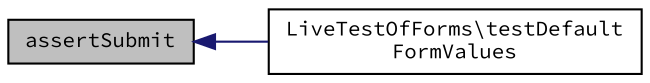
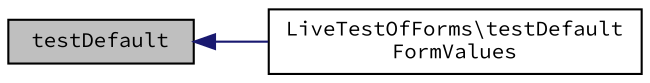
node "assertSubmit": label "assertSubmit" -> "testDefault"
